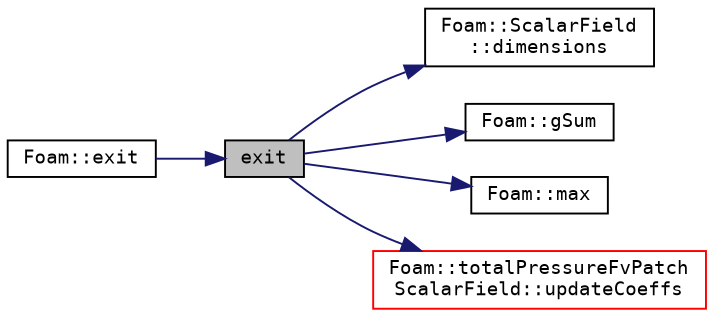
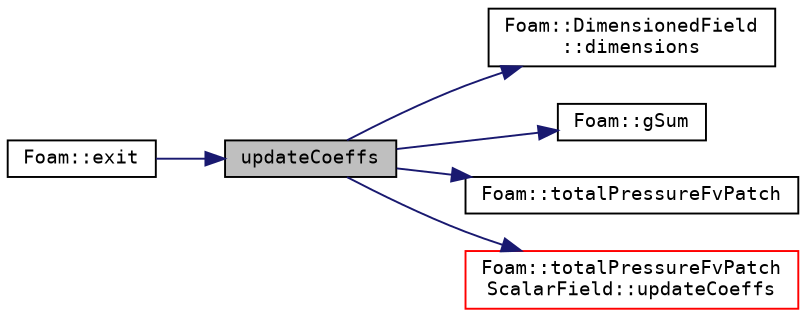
node "Foam::ScalarField ::dimensions": label "Foam::ScalarField ::dimensions" -> "Foam::DimensionedField ::dimensions"
node "exit": label "exit" -> "updateCoeffs"
node "Foam::max": label "Foam::max" -> "Foam::totalPressureFvPatch"
